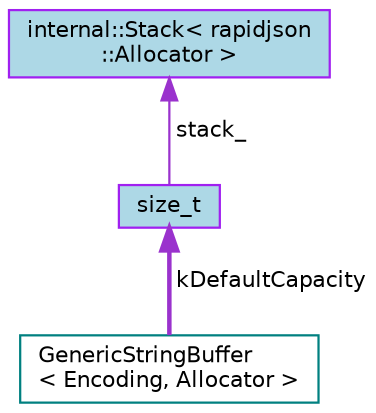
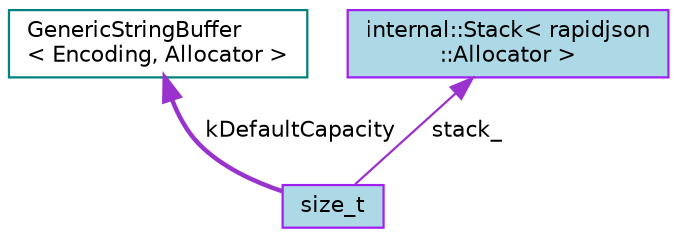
edge "GenericStringBuffer < Encoding, Allocator >" -> "size_t": reversed
